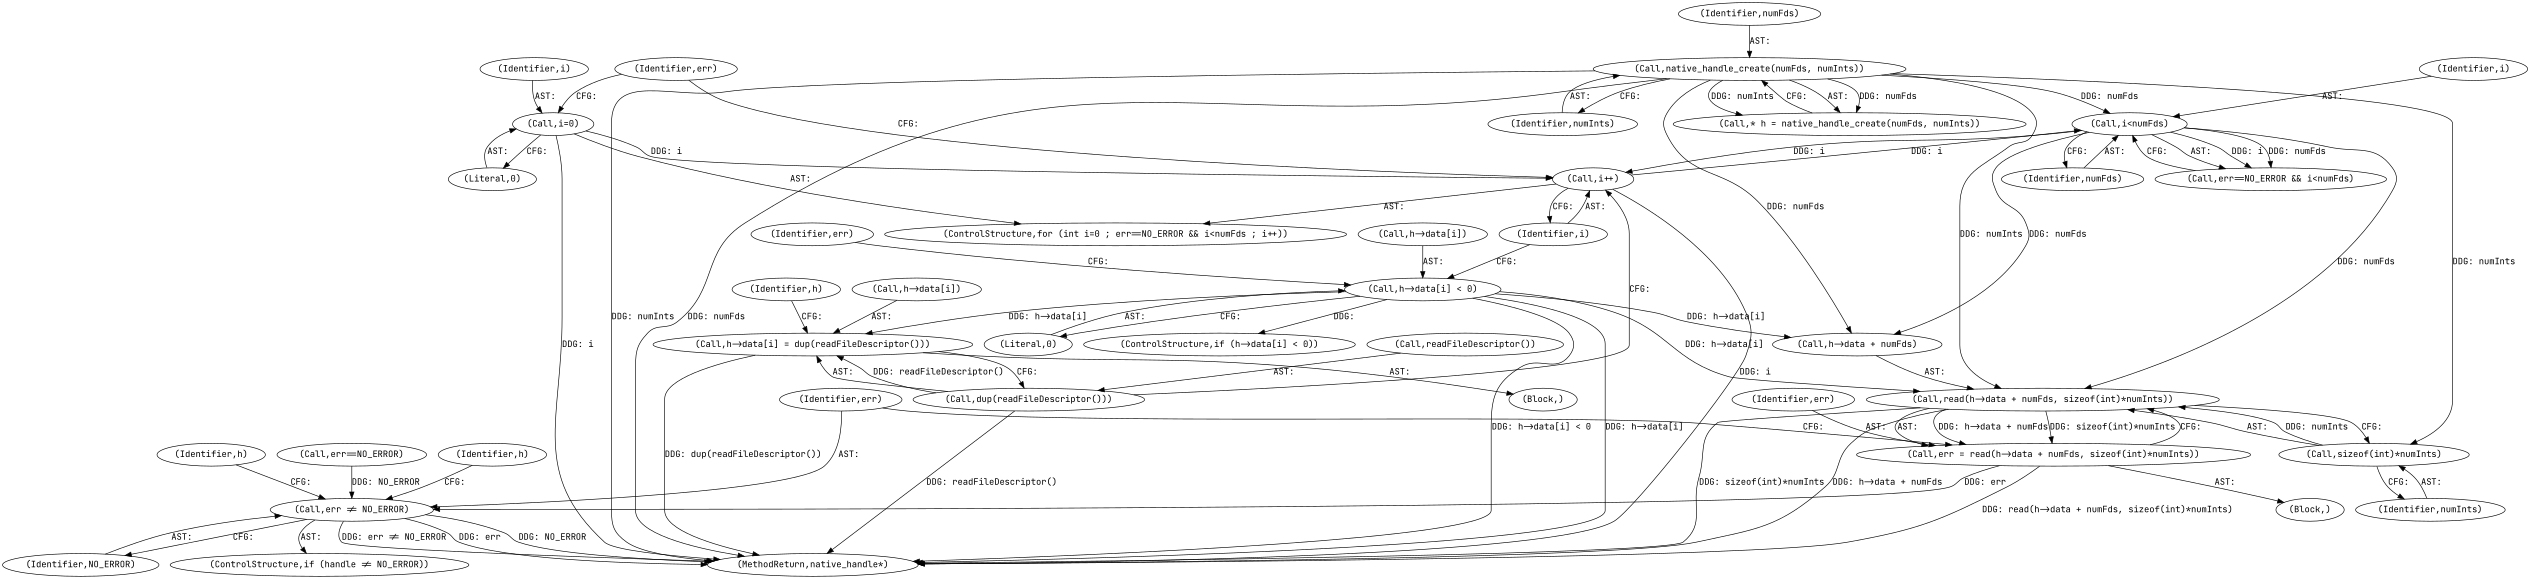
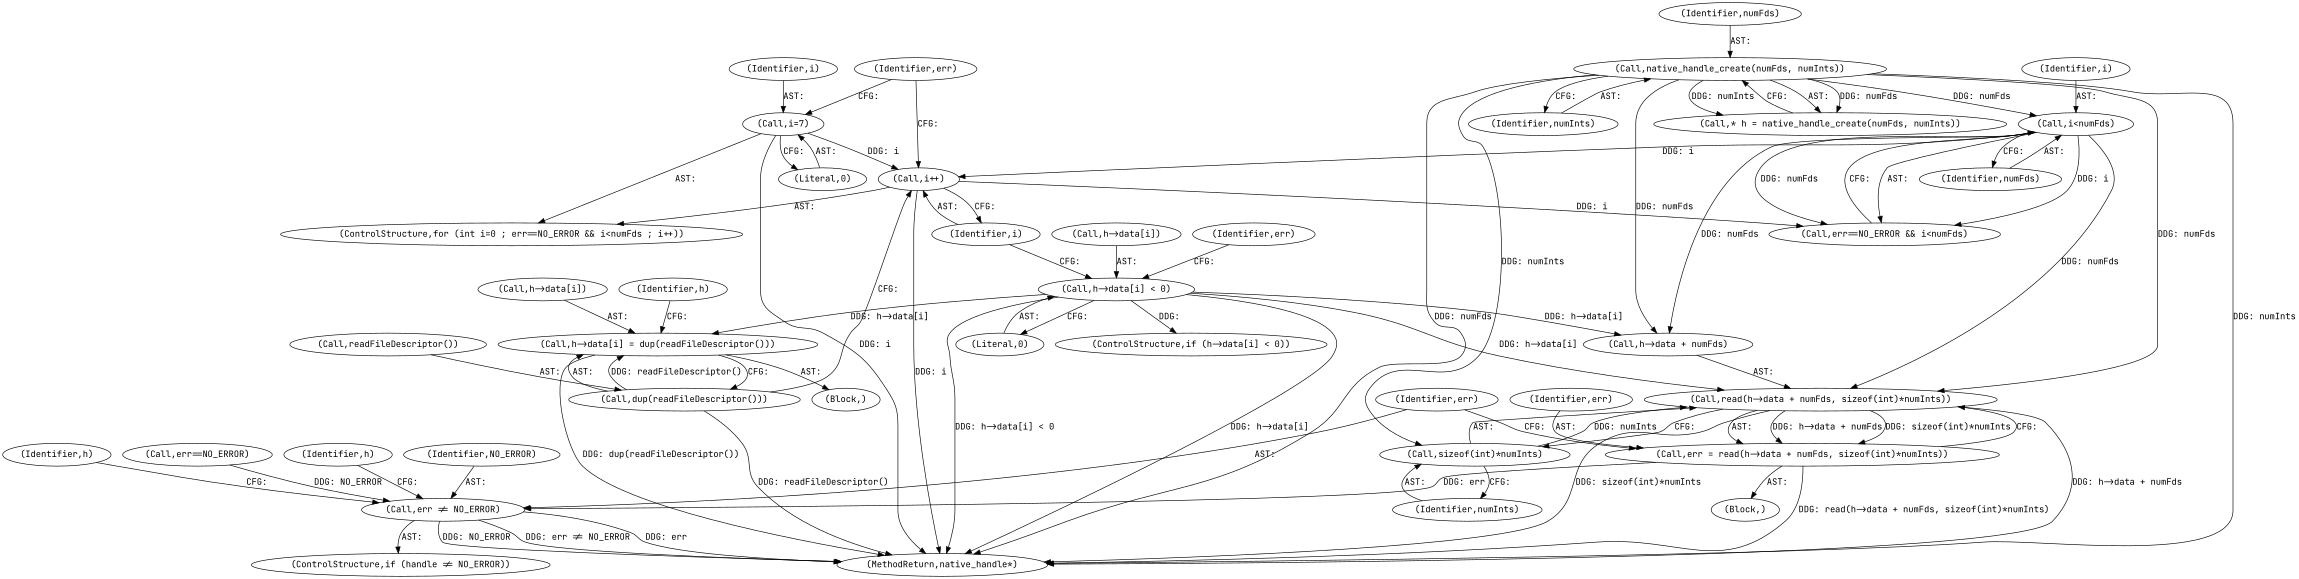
node "(Call,i=0)": label "(Call,i=0)" -> "(Call,i=7)"
edge "(Call,i++)" -> "(Call,i<numFds)": now "(Call,i++)" -> "(Call,err==NO_ERROR && i<numFds)"
edge "(Call,native_handle_create(numFds, numInts))" -> "(Call,read(h->data + numFds, sizeof(int)*numInts))": label "DDG: numInts" -> "DDG: numFds"
edge "(Call,err != NO_ERROR)" -> "(Identifier,NO_ERROR)": removed, label "CFG:"
